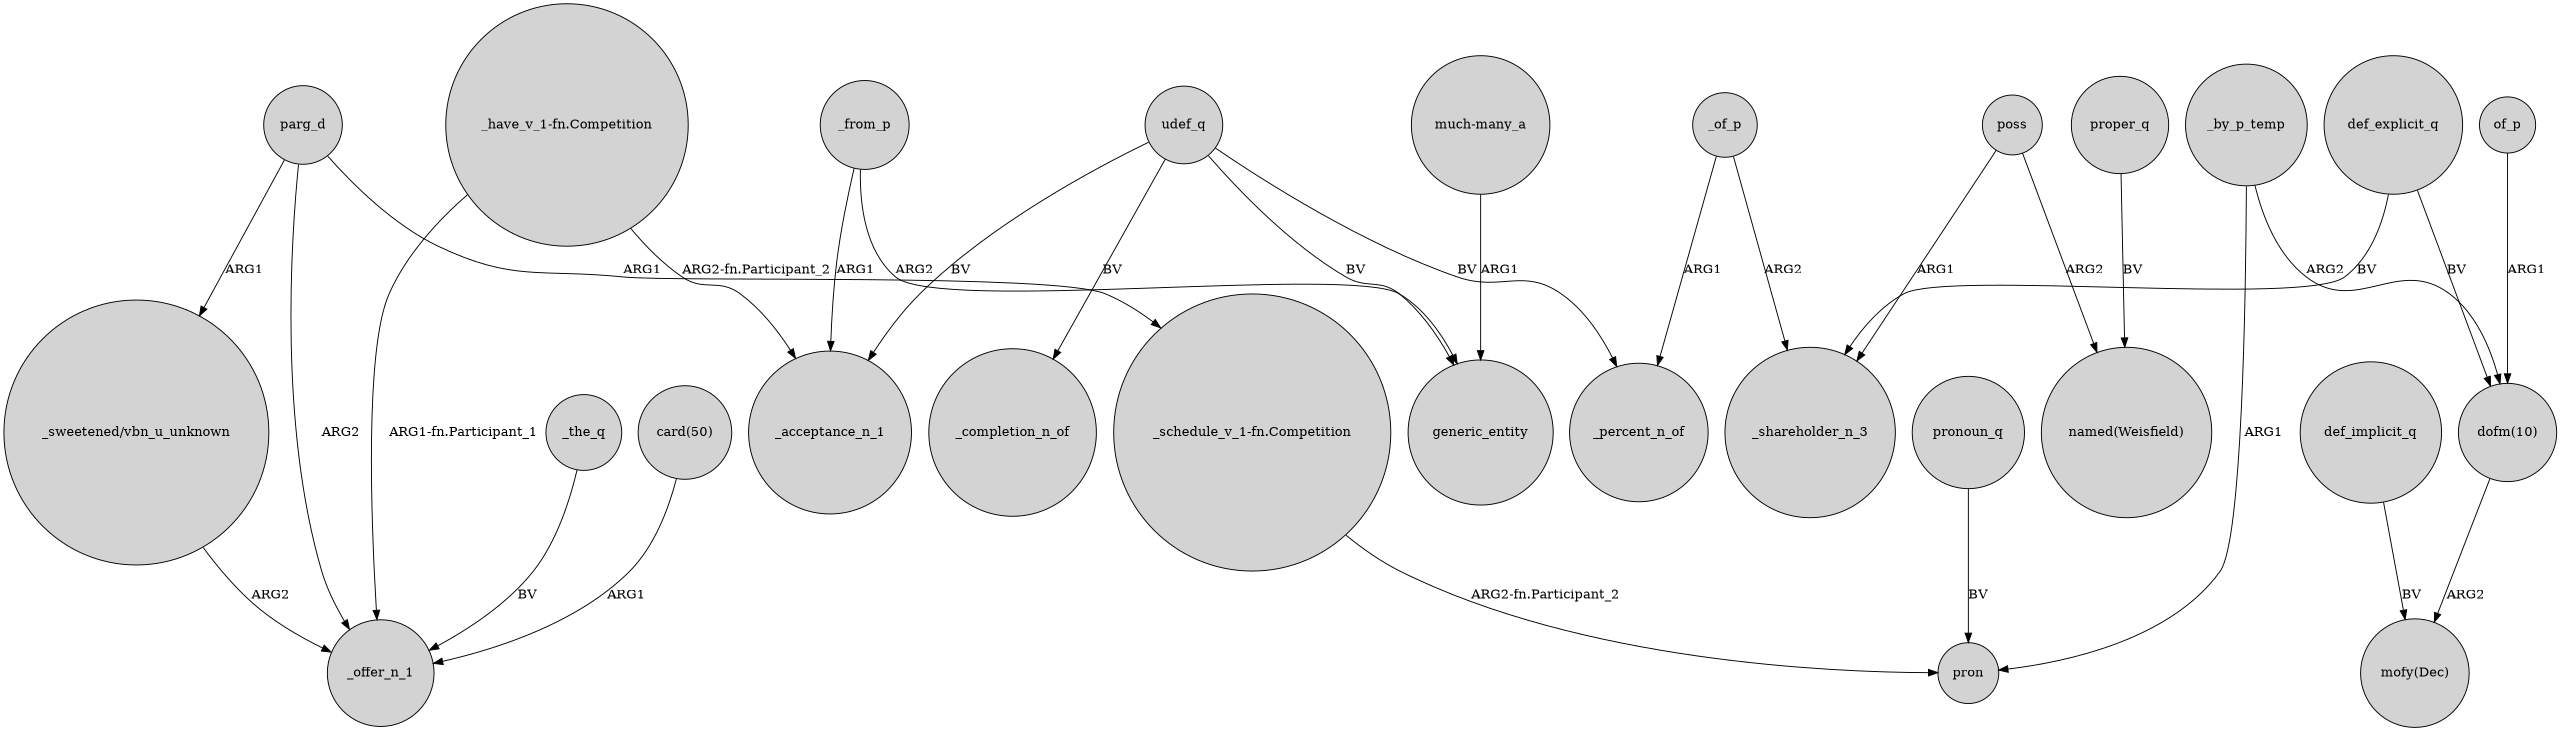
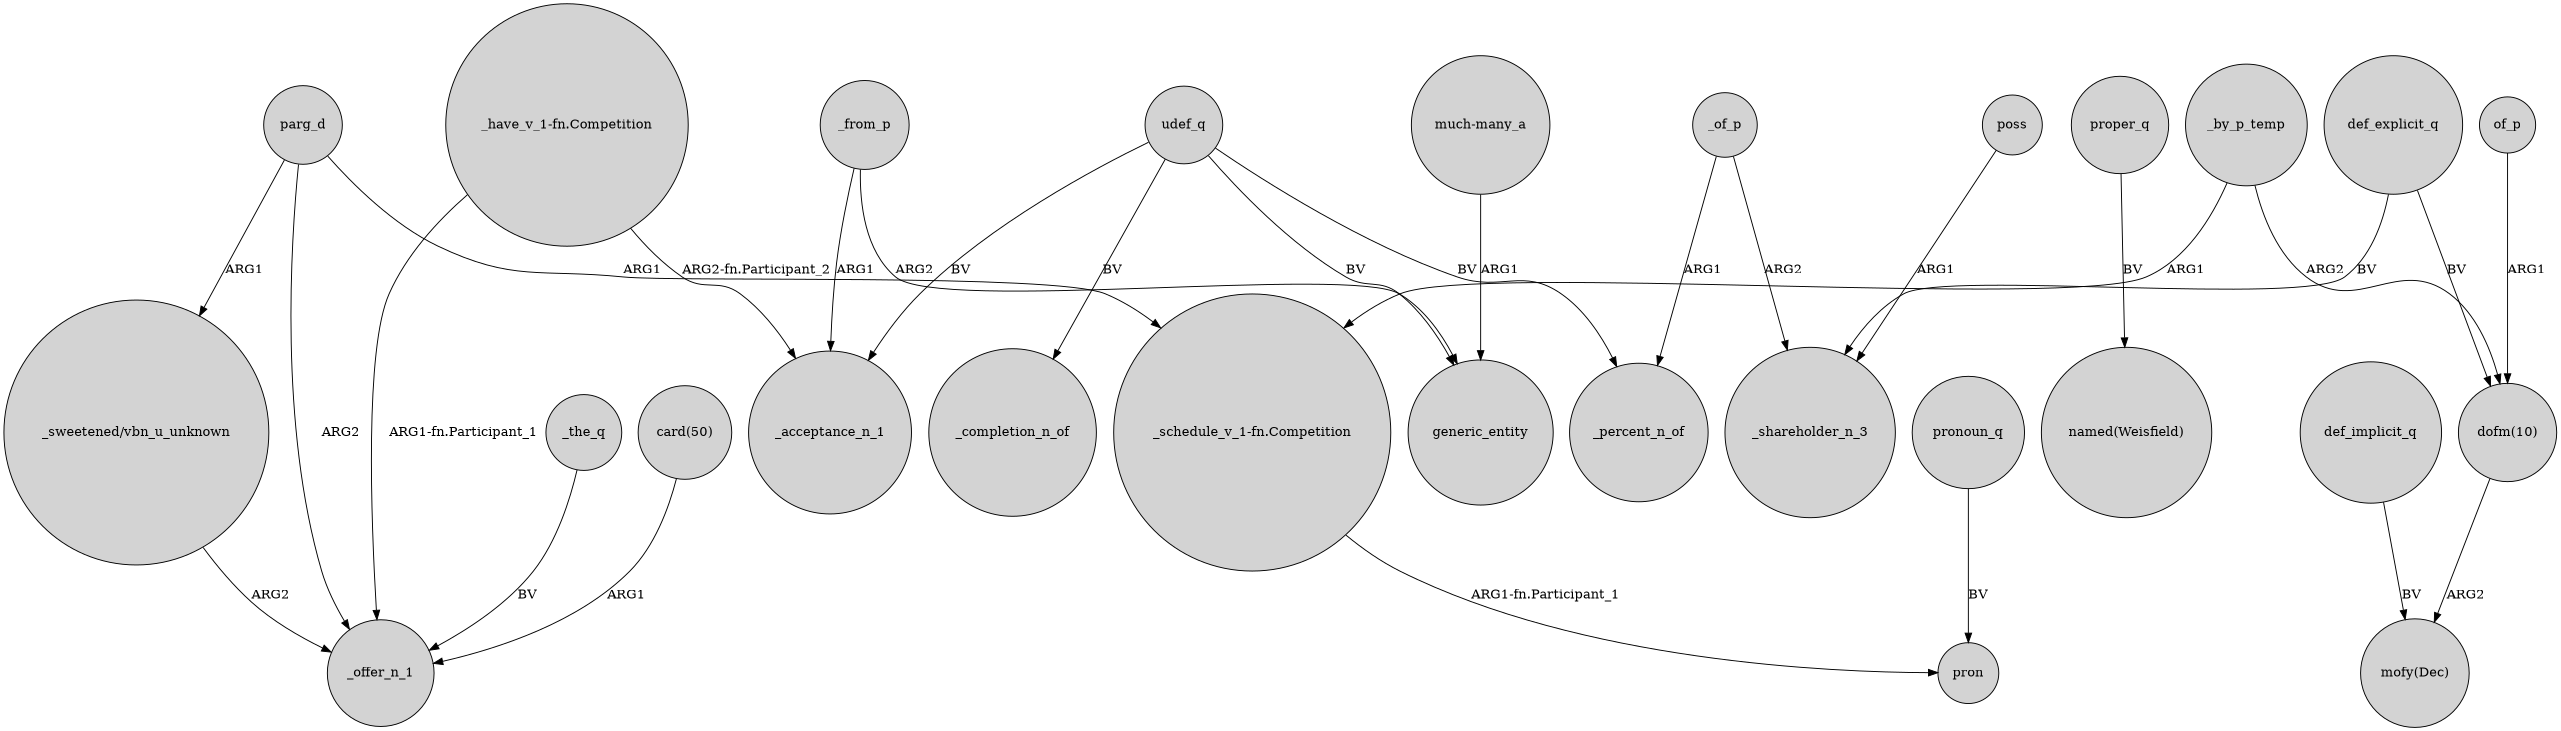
edge "poss" -> "named(Weisfield)": removed, label "ARG2"
edge "_by_p_temp" -> "pron": now "_by_p_temp" -> "_schedule_v_1-fn.Competition"
edge "_schedule_v_1-fn.Competition" -> "pron": label "ARG2-fn.Participant_2" -> "ARG1-fn.Participant_1"
